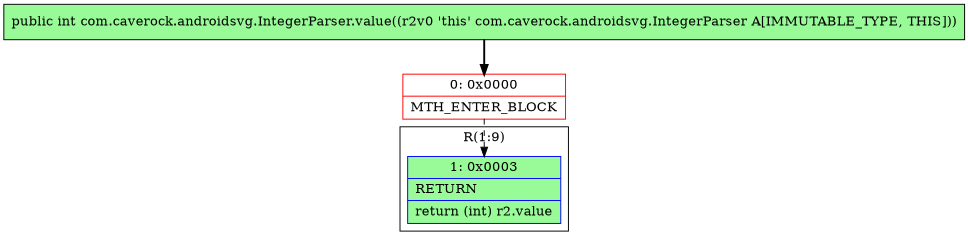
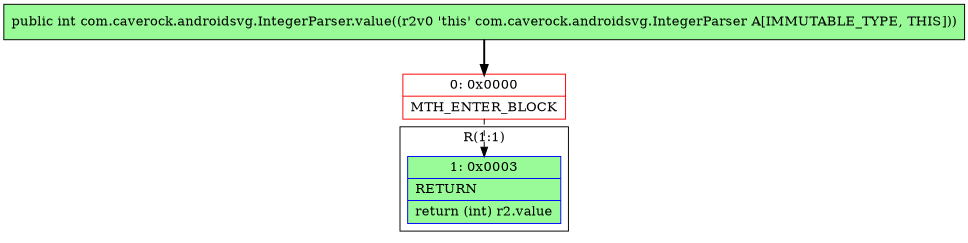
cluster "R(1:9)": label "R(1:9)" -> "R(1:1)"
